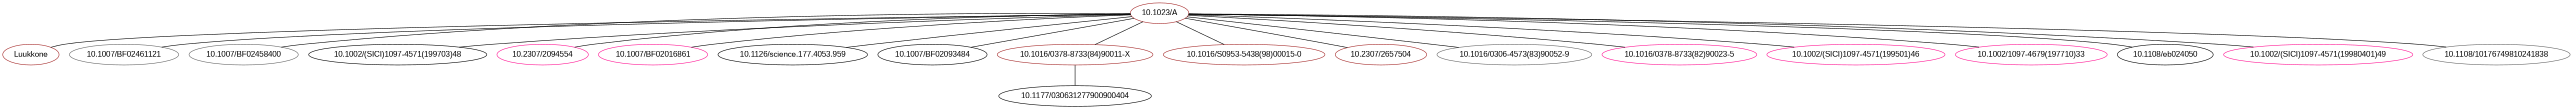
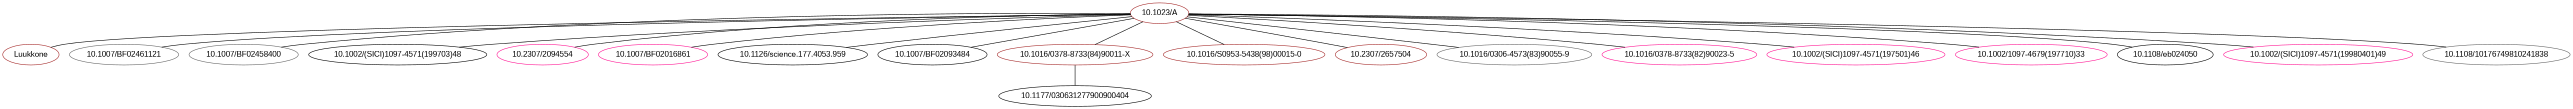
node "10.1016/0306-4573(83)90052-9": label "10.1016/0306-4573(83)90052-9" -> "10.1016/0306-4573(83)90055-9"
node "10.1002/(SICI)1097-4571(199501)46": label "10.1002/(SICI)1097-4571(199501)46" -> "10.1002/(SICI)1097-4571(197501)46"
